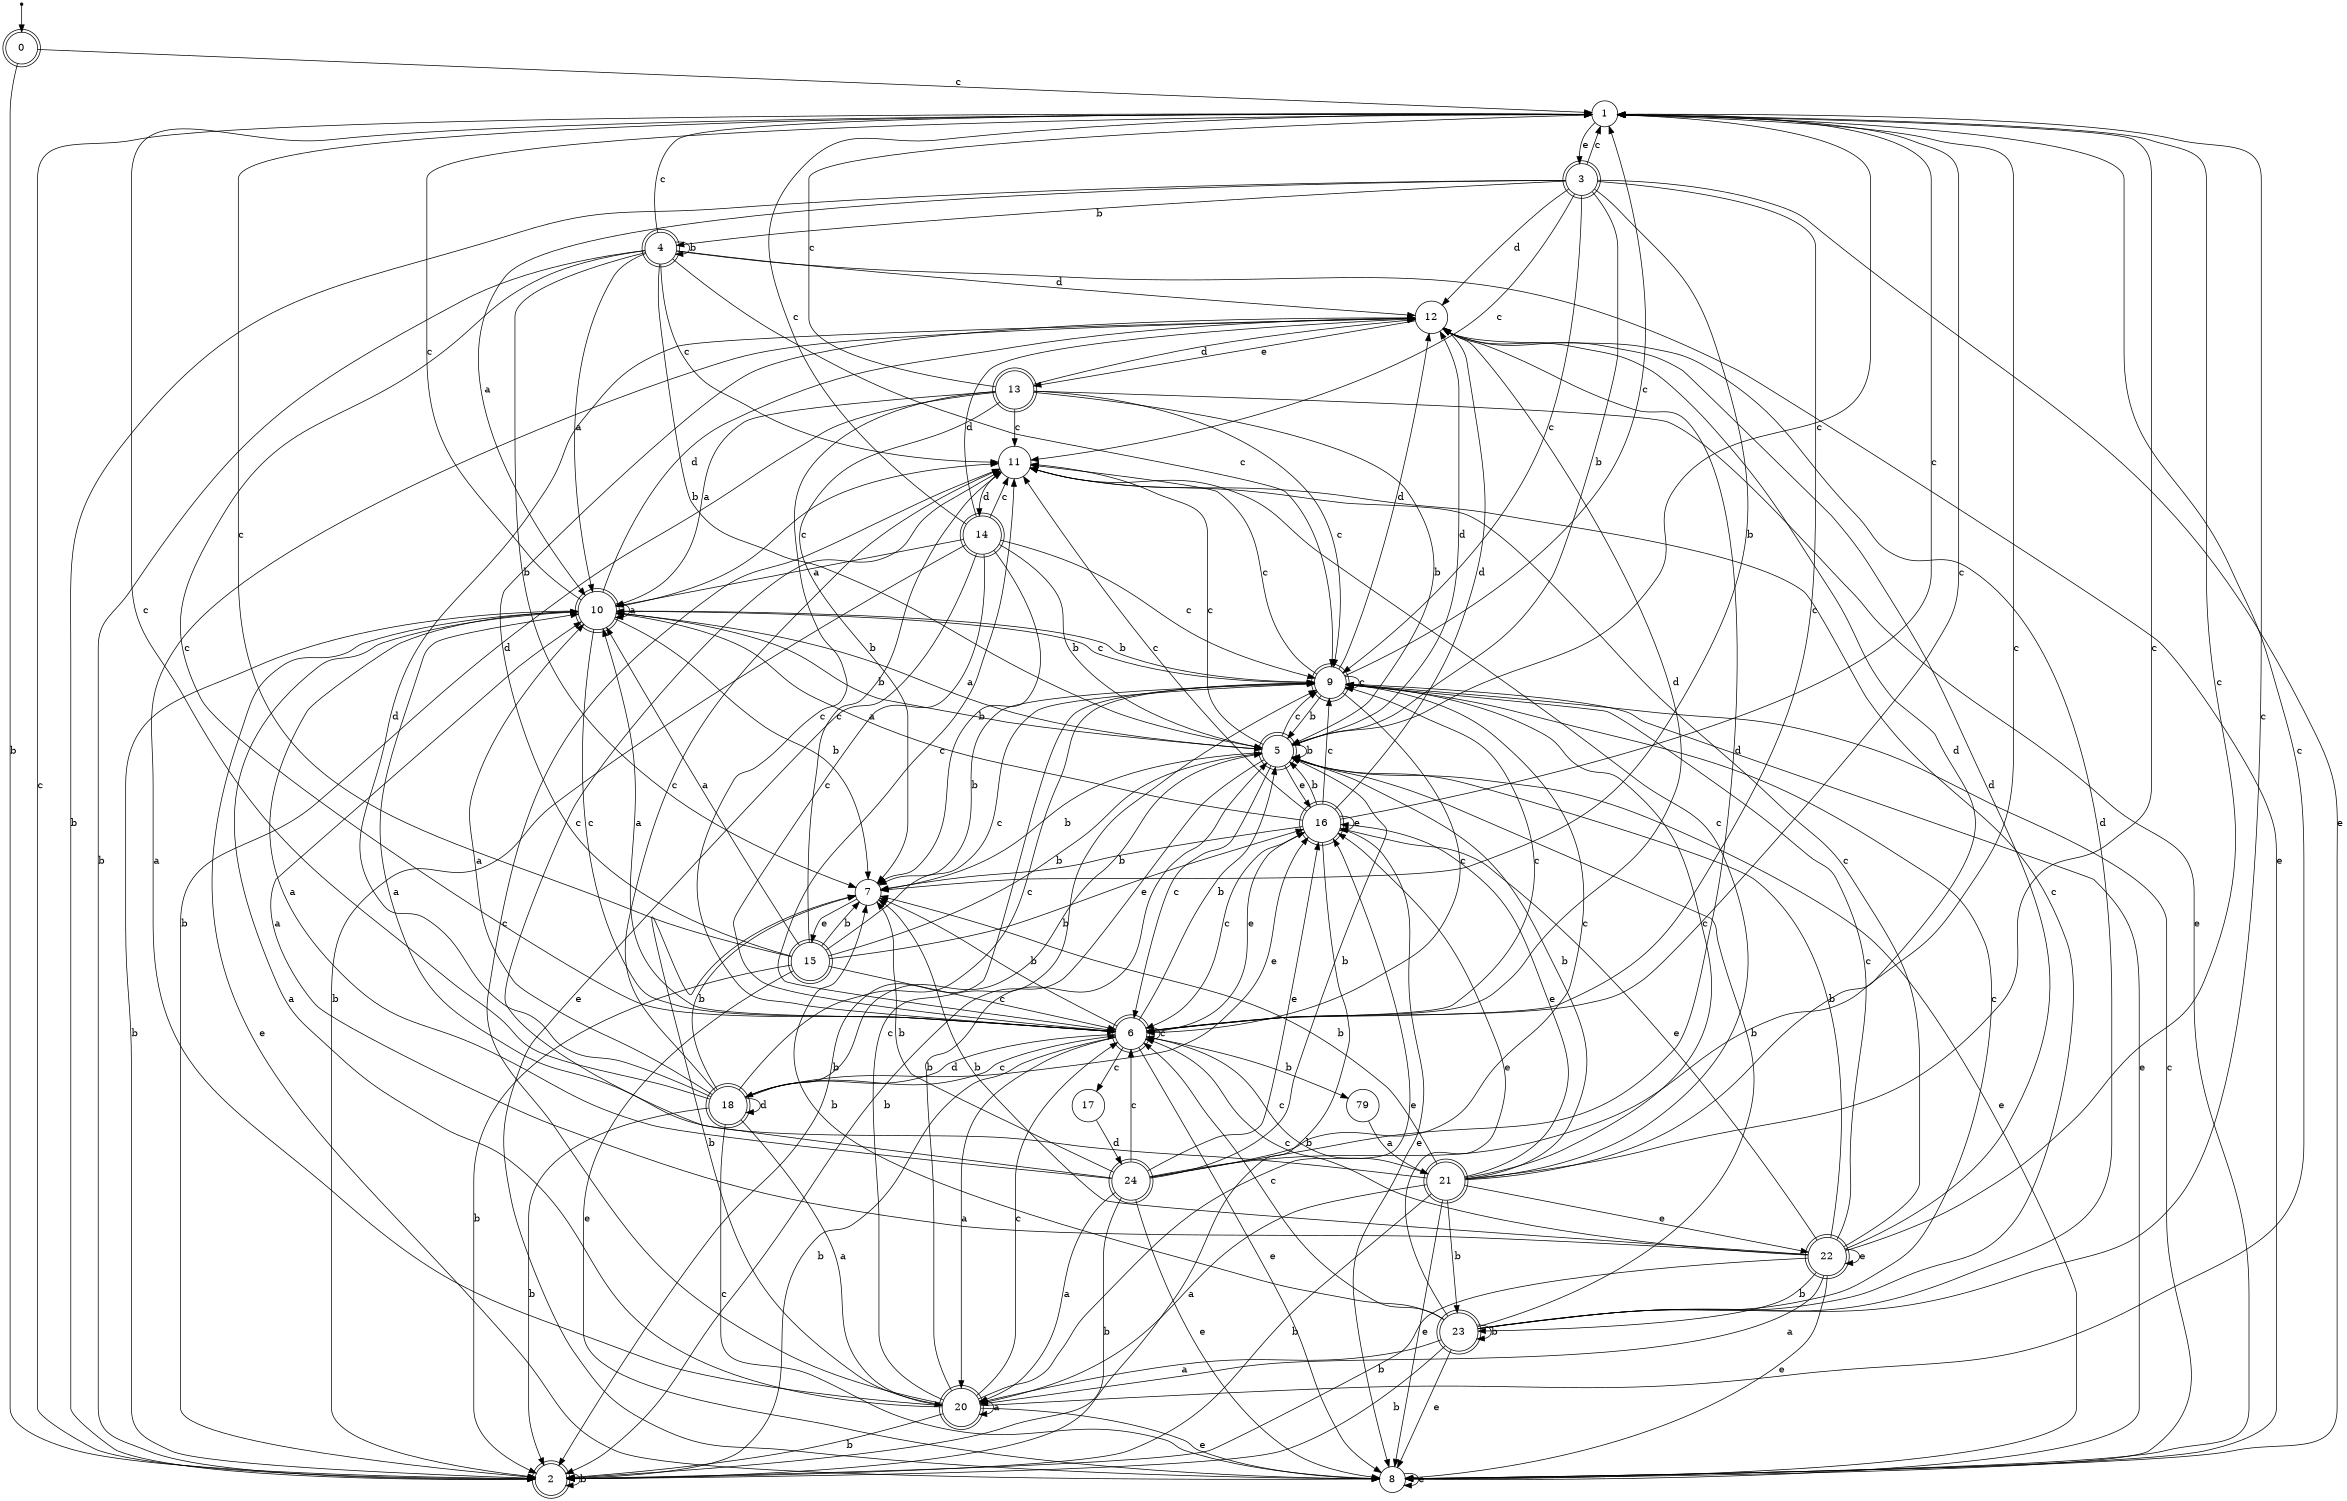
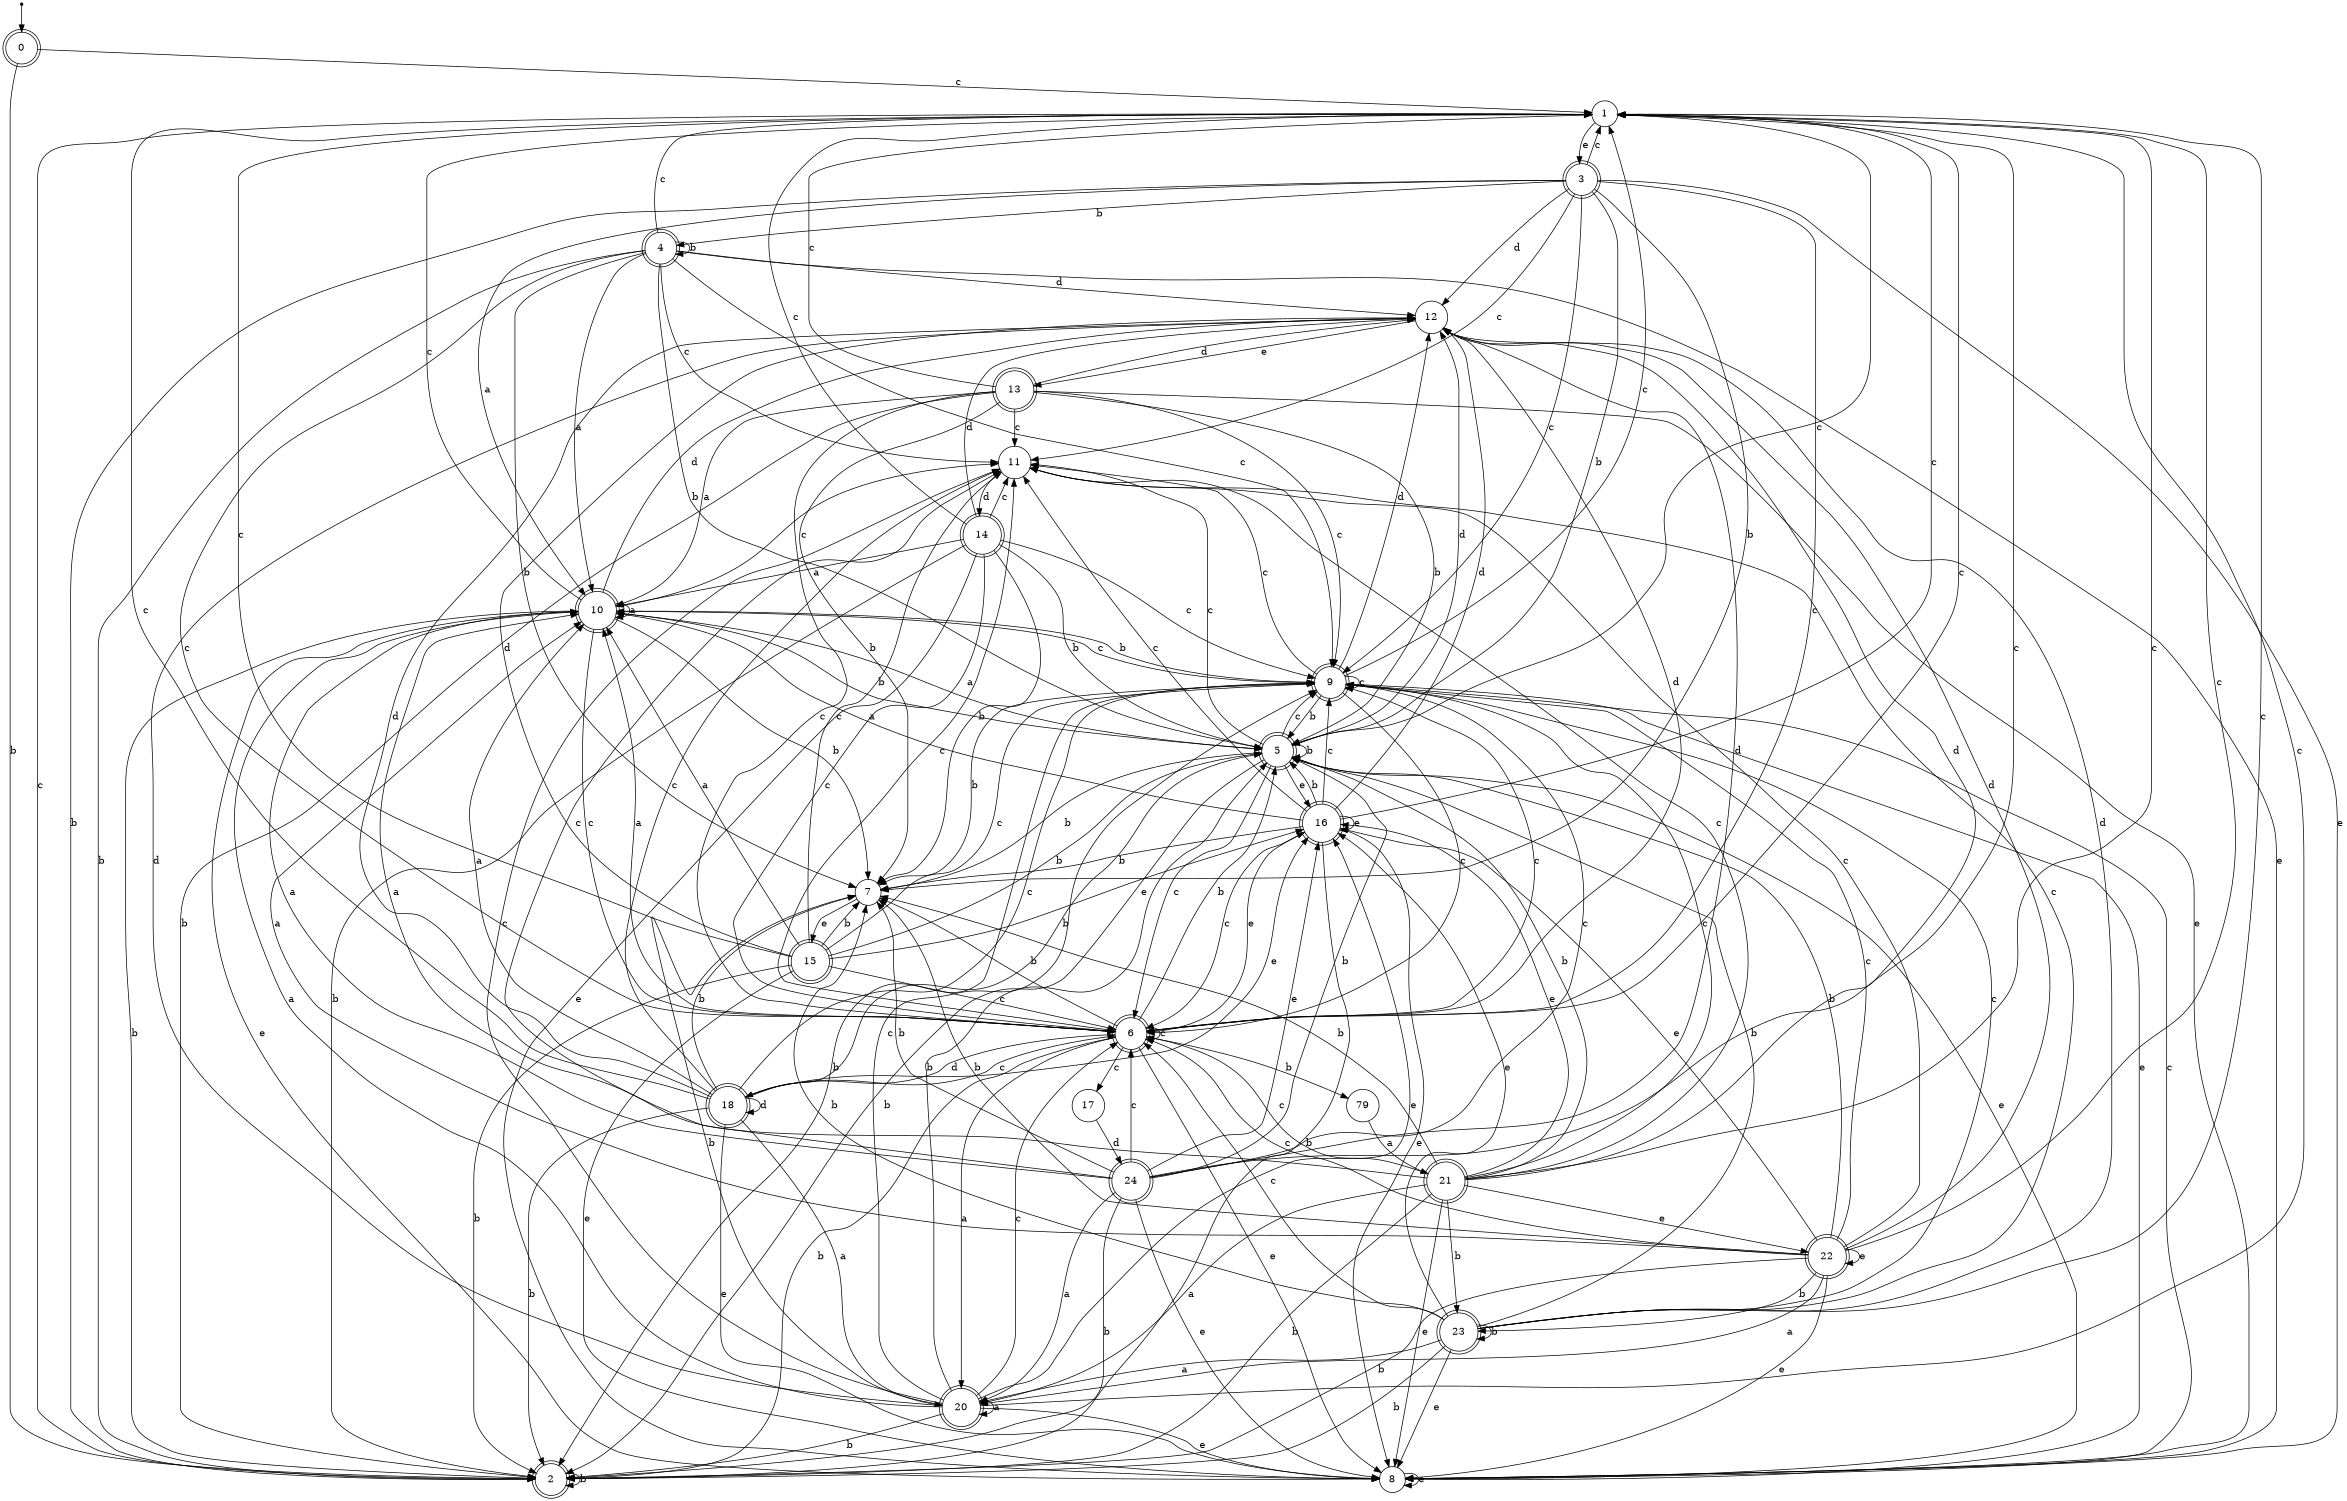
edge "20" -> "12": label "a" -> "d"
edge "18" -> "8": label "c" -> "e"
